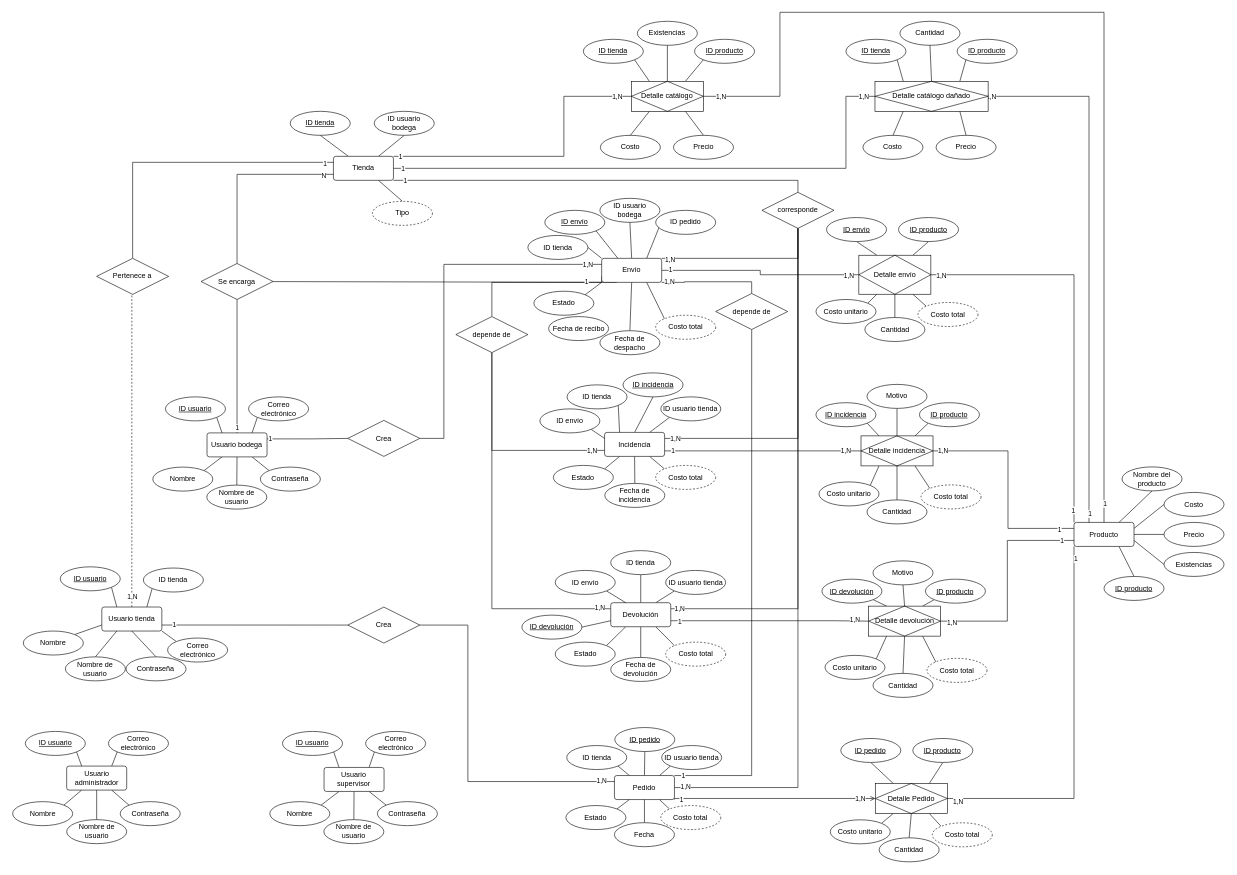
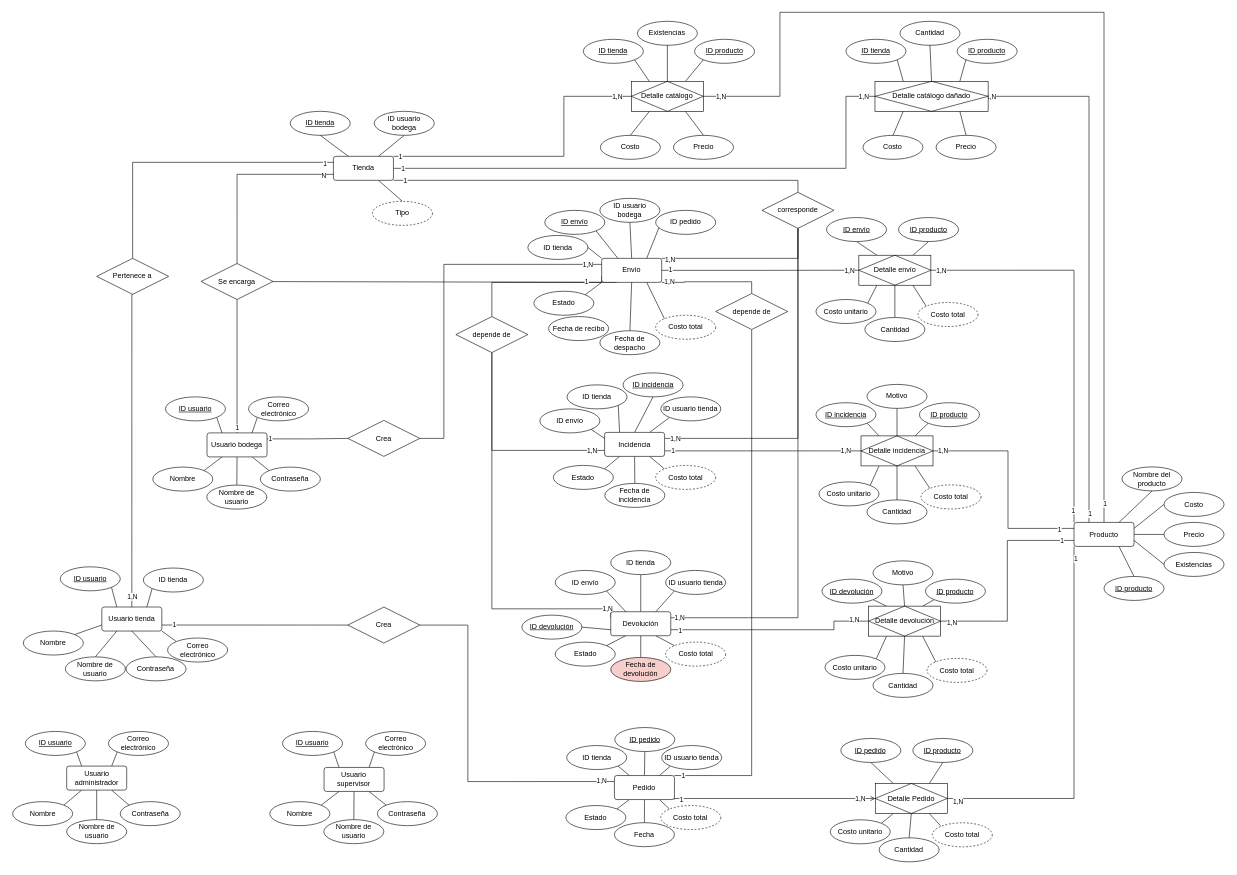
node "Detalle envío": size 72x39 -> 72x30
edge "Pertenece a" -- "Usuario tienda": style dashed -> solid
node "Devolución": moved (641, 615) -> (641, 624)
node "Fecha de devolución": fillcolor #ffffff -> #f8cecc
edge "corresponde" -- "Pedido": removed, label "1,N"
